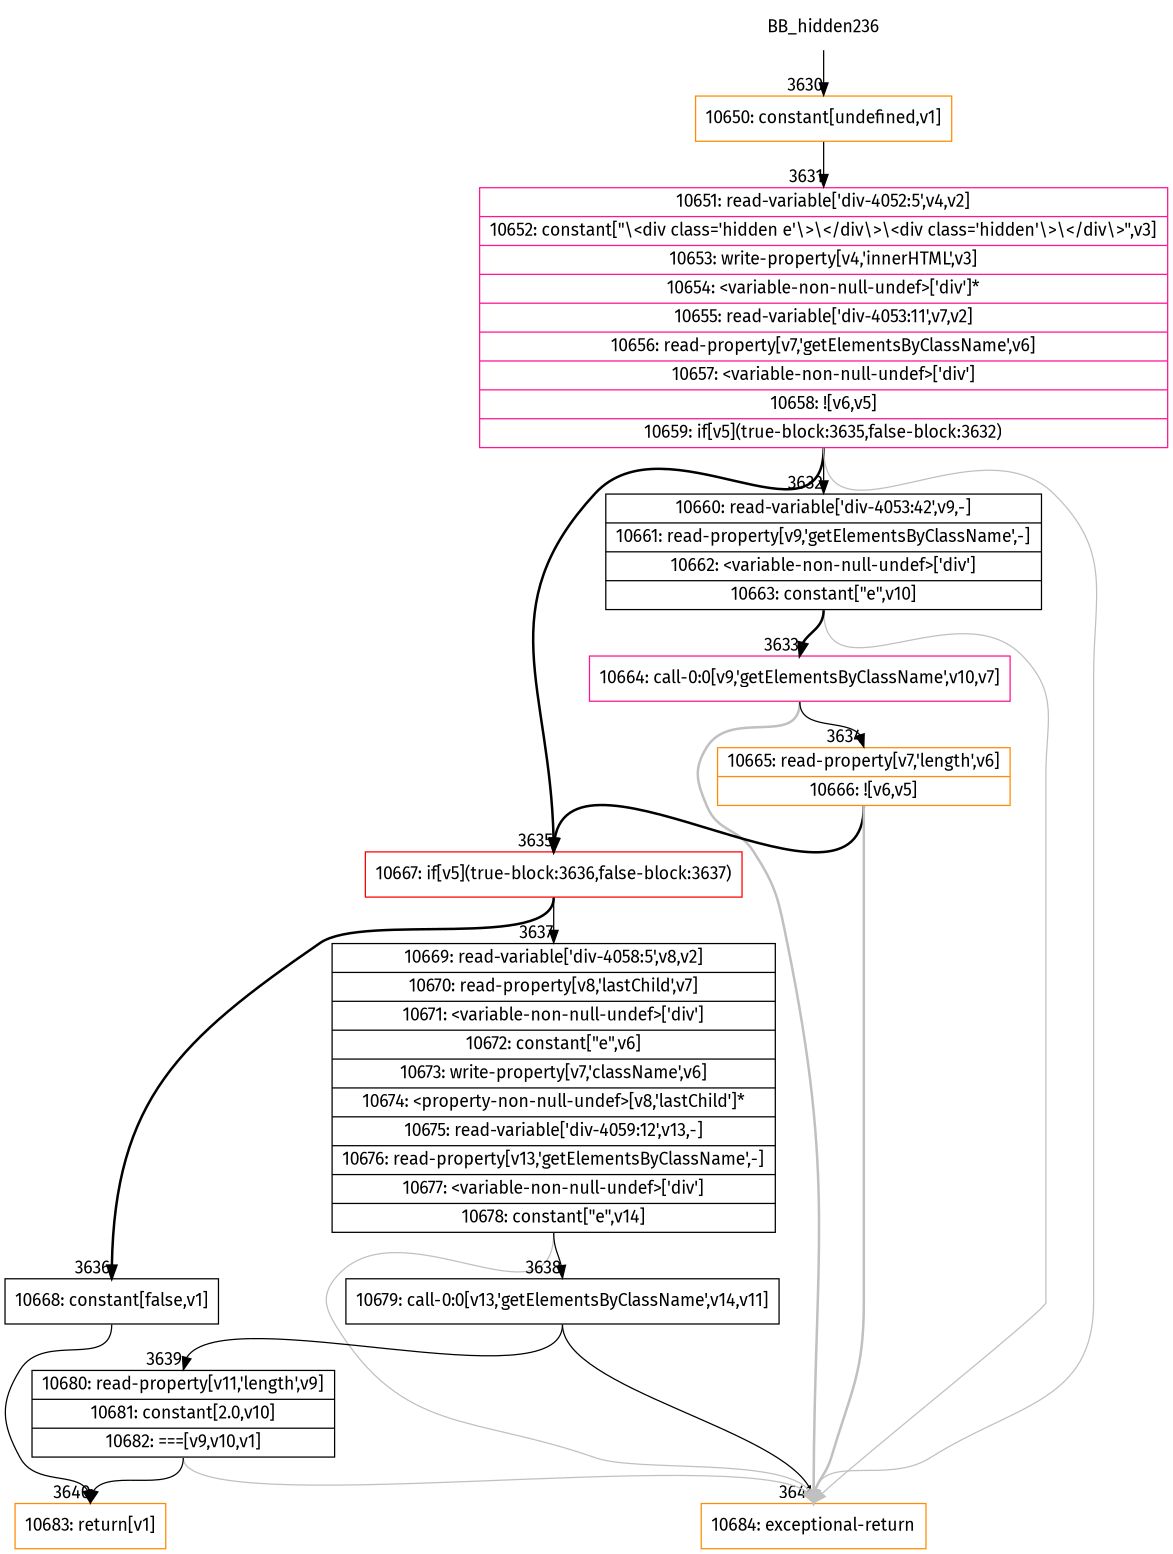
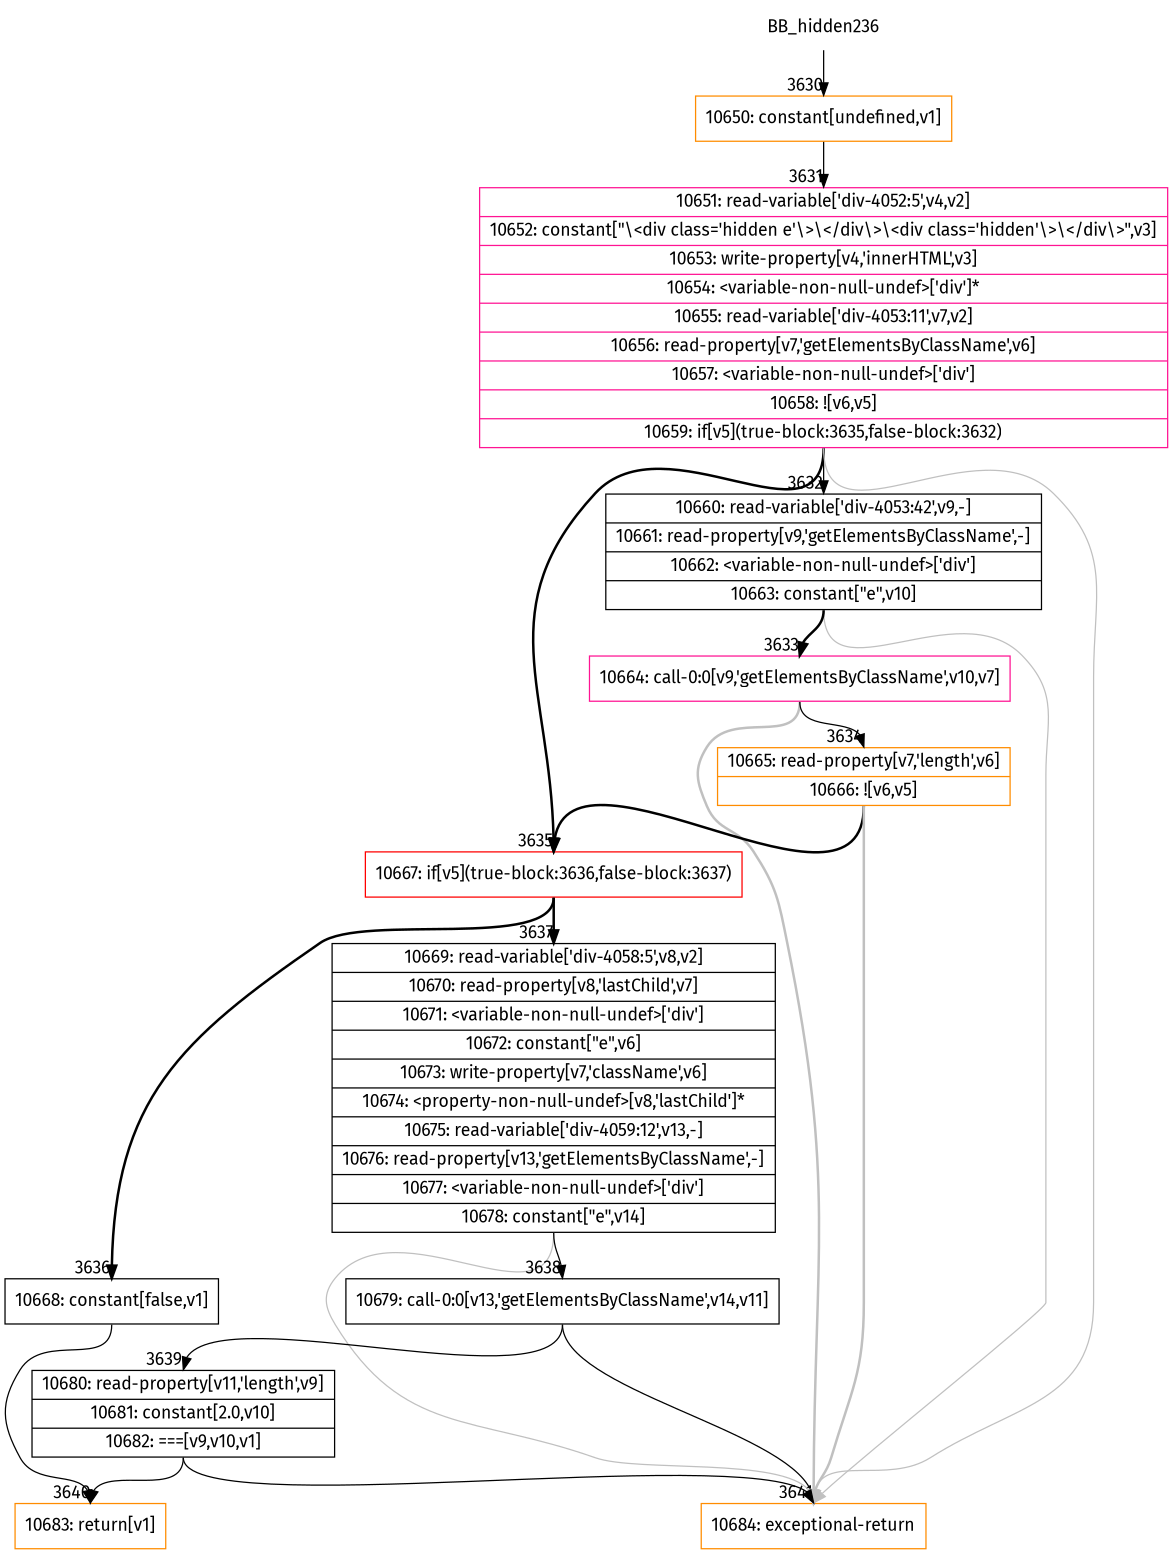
edge "10667: if[v5](true-block:3636,false-block:3637)" -> "10669: read-variable['div-4058:5',v8,v2]": style solid -> bold
edge "10680: read-property[v11,'length',v9]" -> "10684: exceptional-return": color gray -> black
